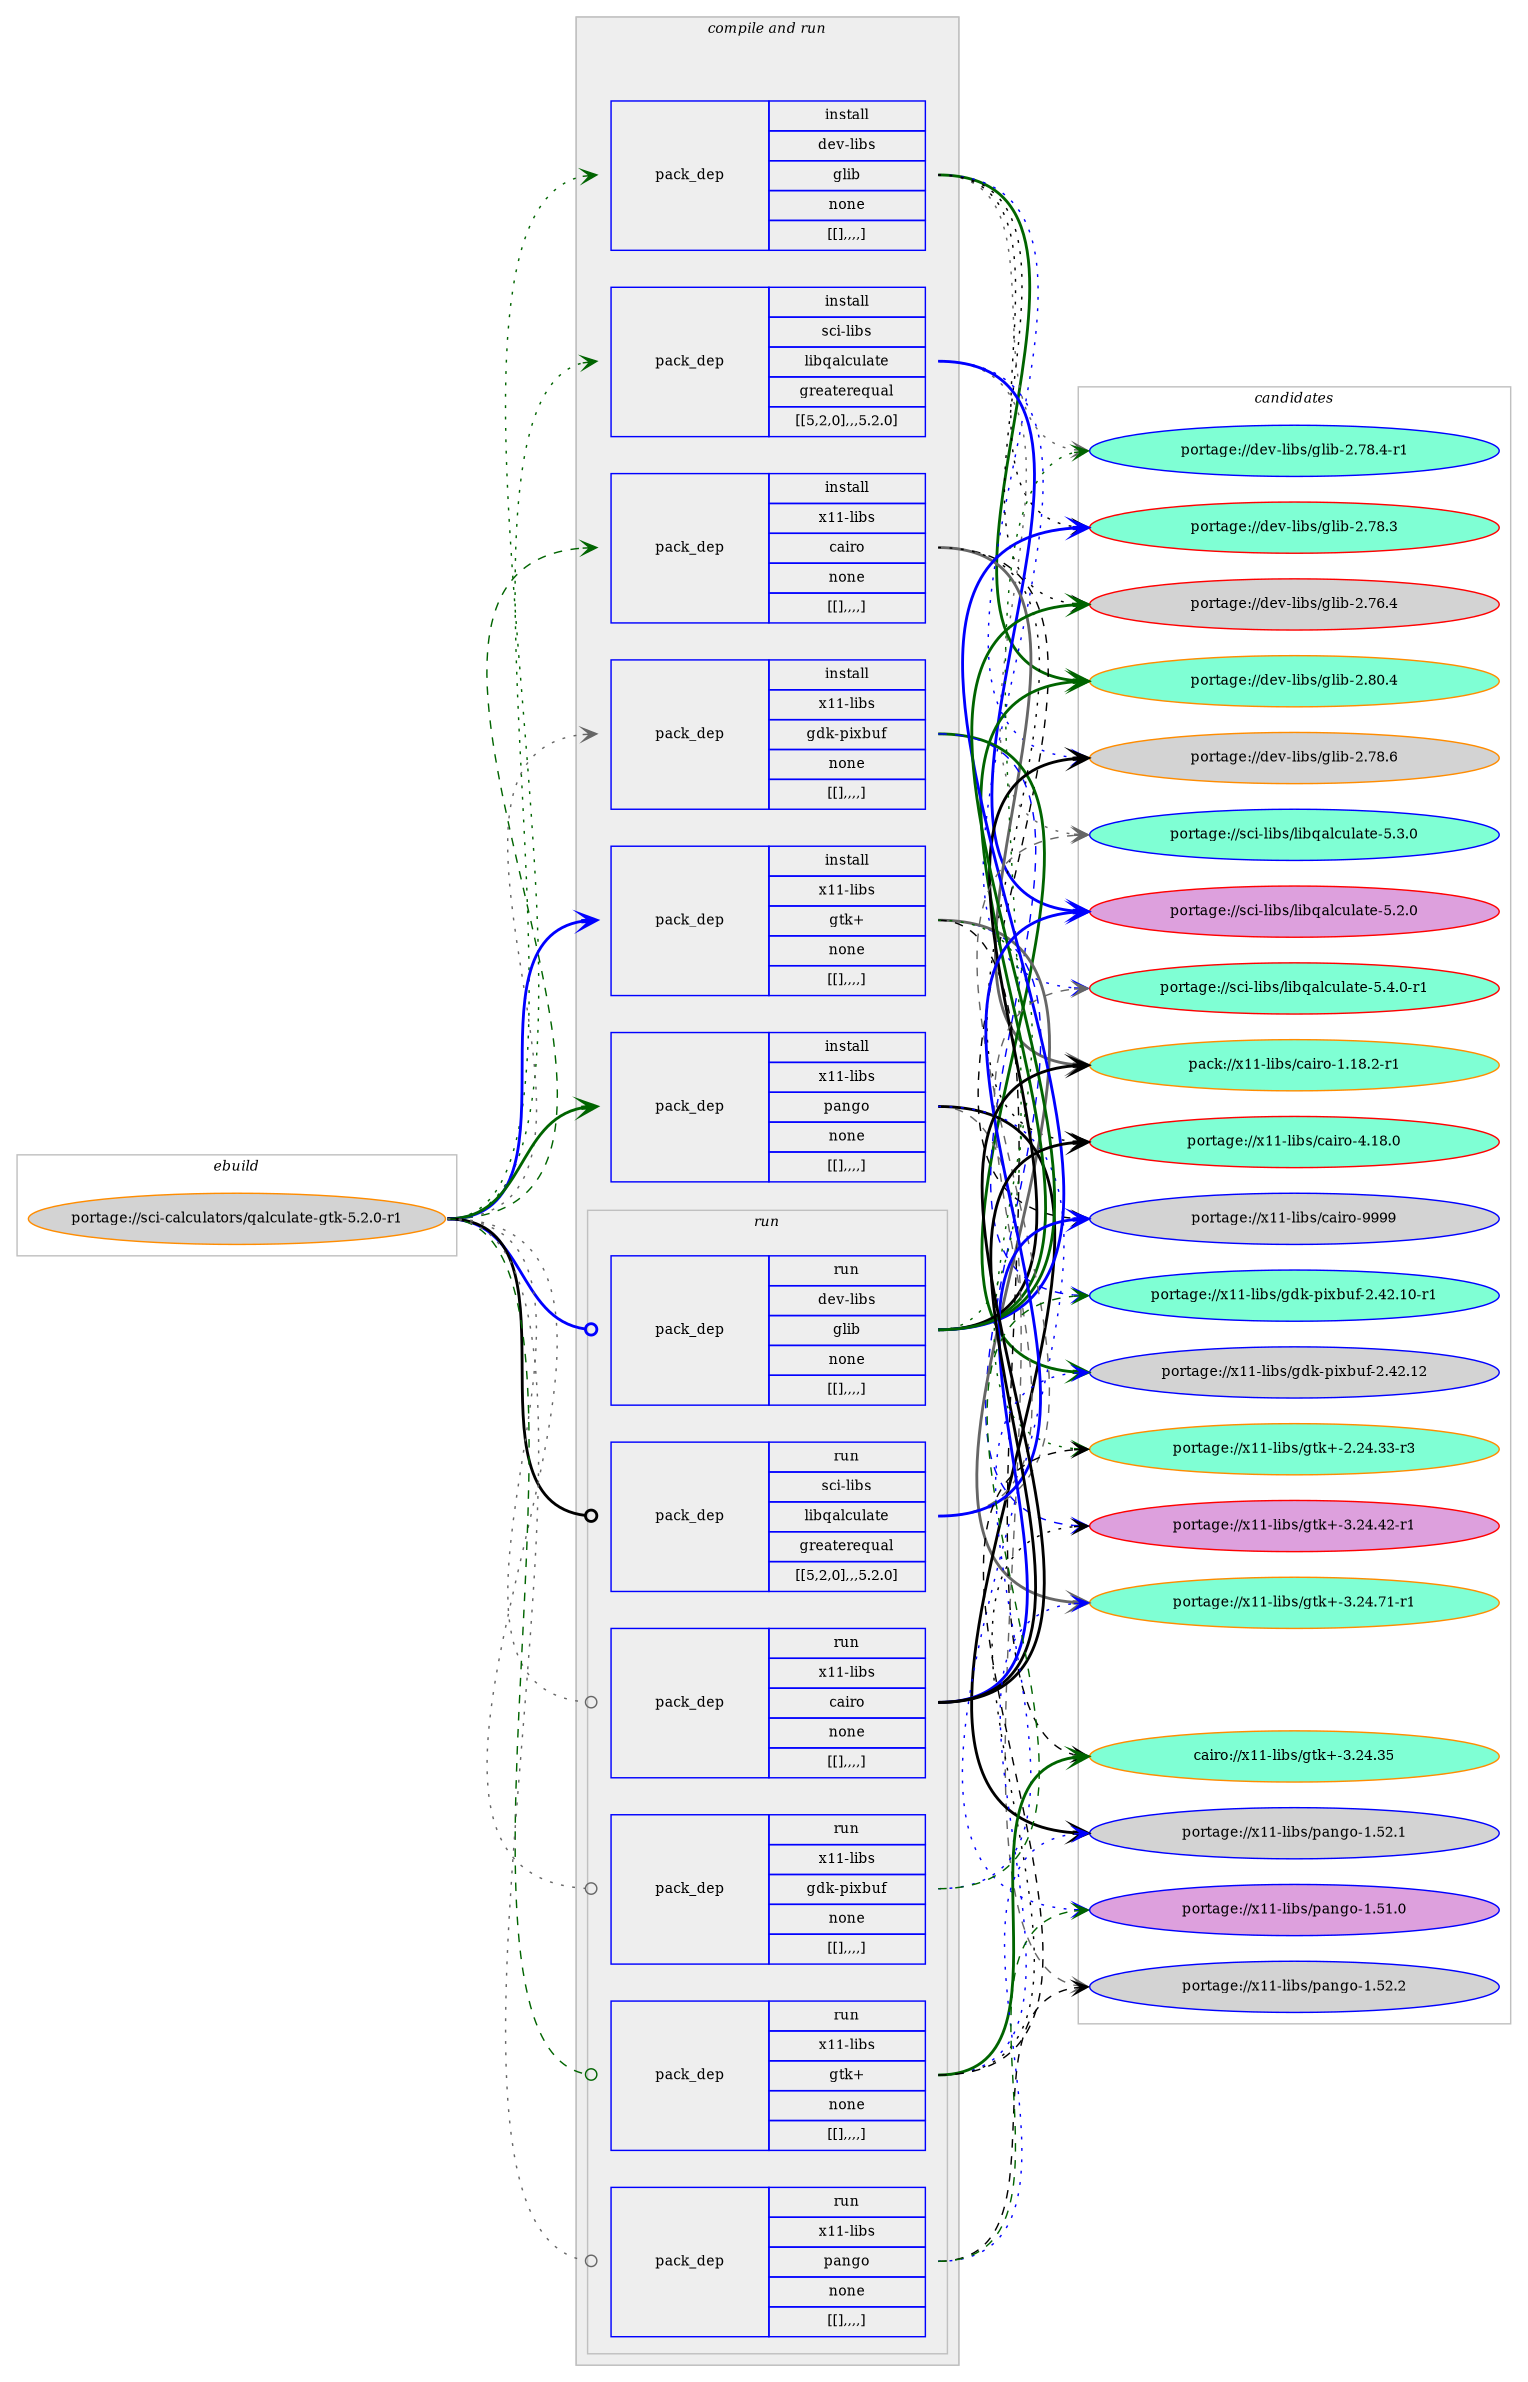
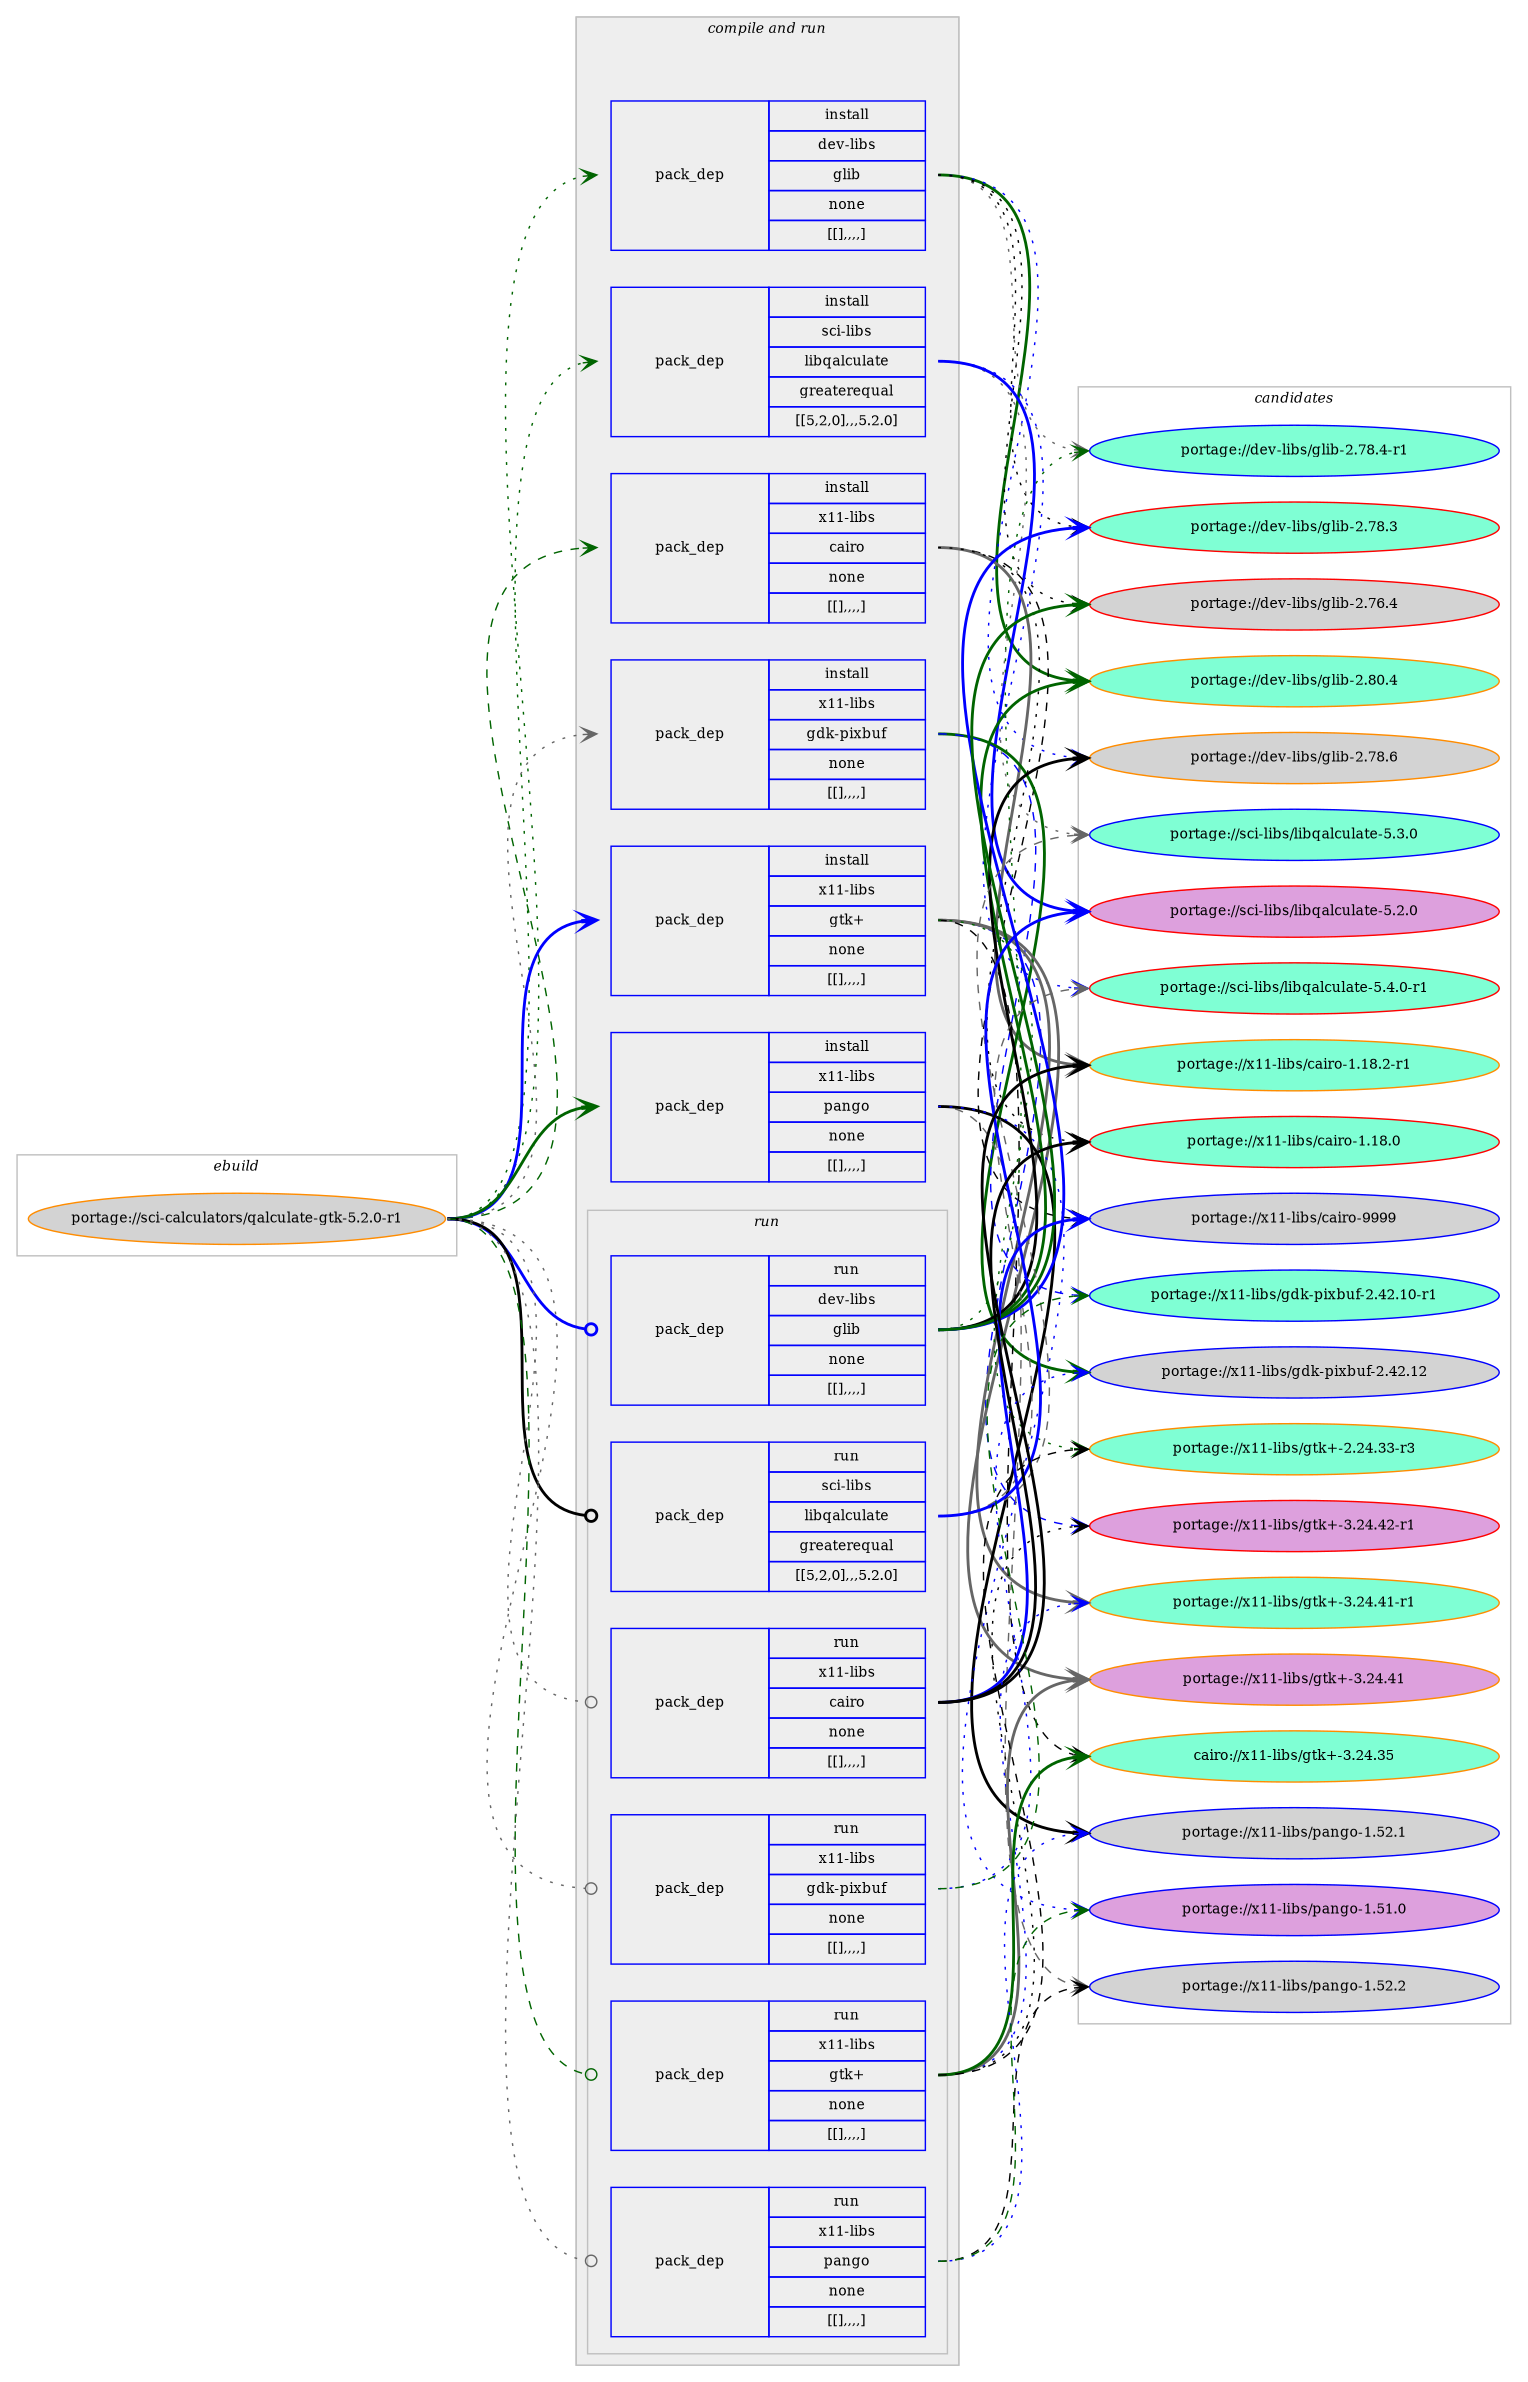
node "pack://x11-libs/cairo-1.18.2-r1": label "pack://x11-libs/cairo-1.18.2-r1" -> "portage://x11-libs/cairo-1.18.2-r1"
node "portage://x11-libs/cairo-4.18.0": label "portage://x11-libs/cairo-4.18.0" -> "portage://x11-libs/cairo-1.18.0"
node "portage://x11-libs/gtk+-3.24.71-r1": label "portage://x11-libs/gtk+-3.24.71-r1" -> "portage://x11-libs/gtk+-3.24.41-r1"
node "portage://x11-libs/gtk+-3.24.41": added
